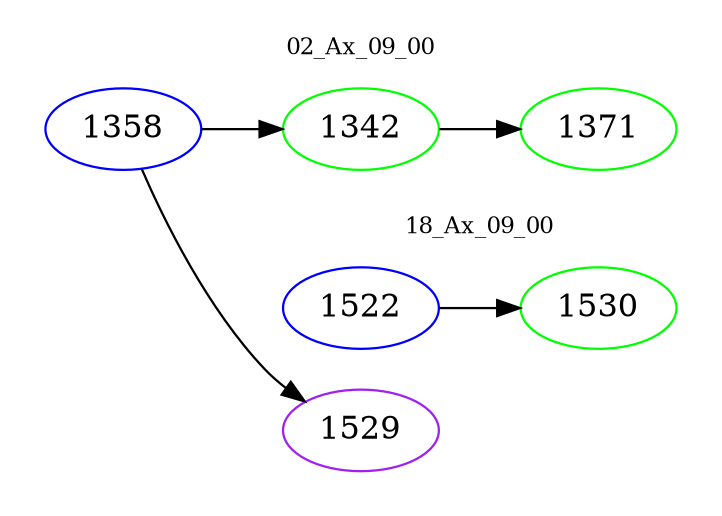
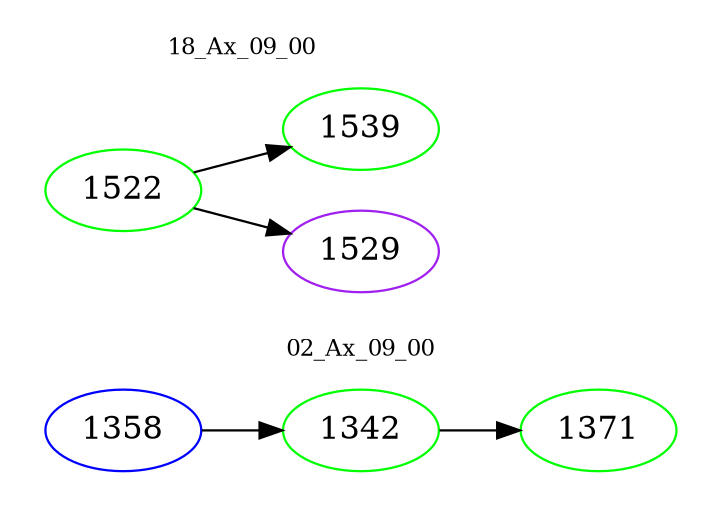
edge "1358" -> "1529": now "1522" -> "1529"
node "1522": color blue -> green
node "1530": label "1530" -> "1539"
